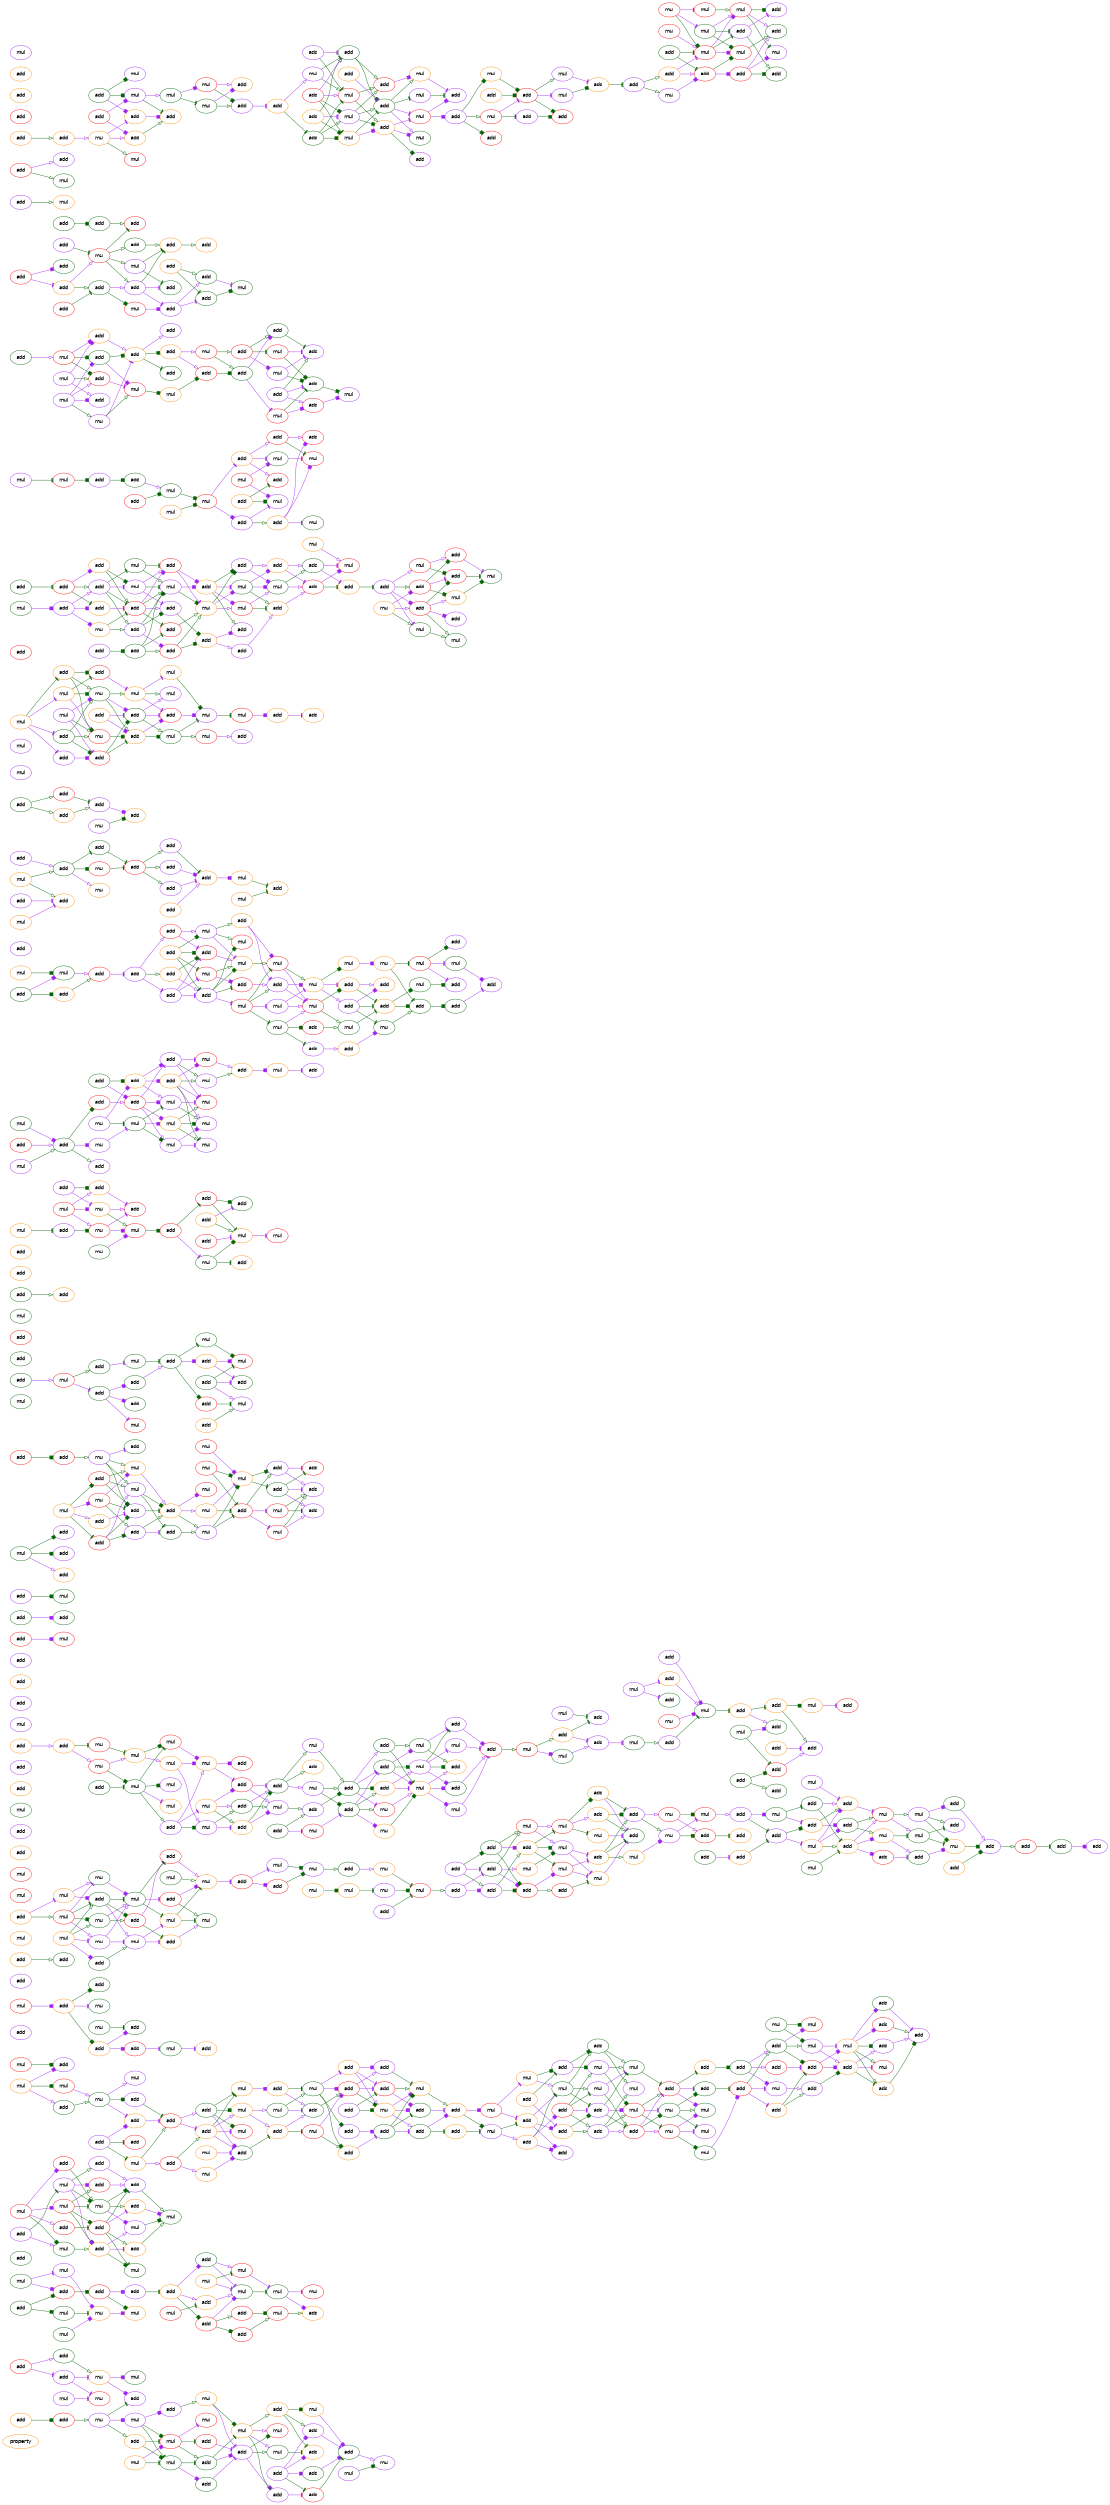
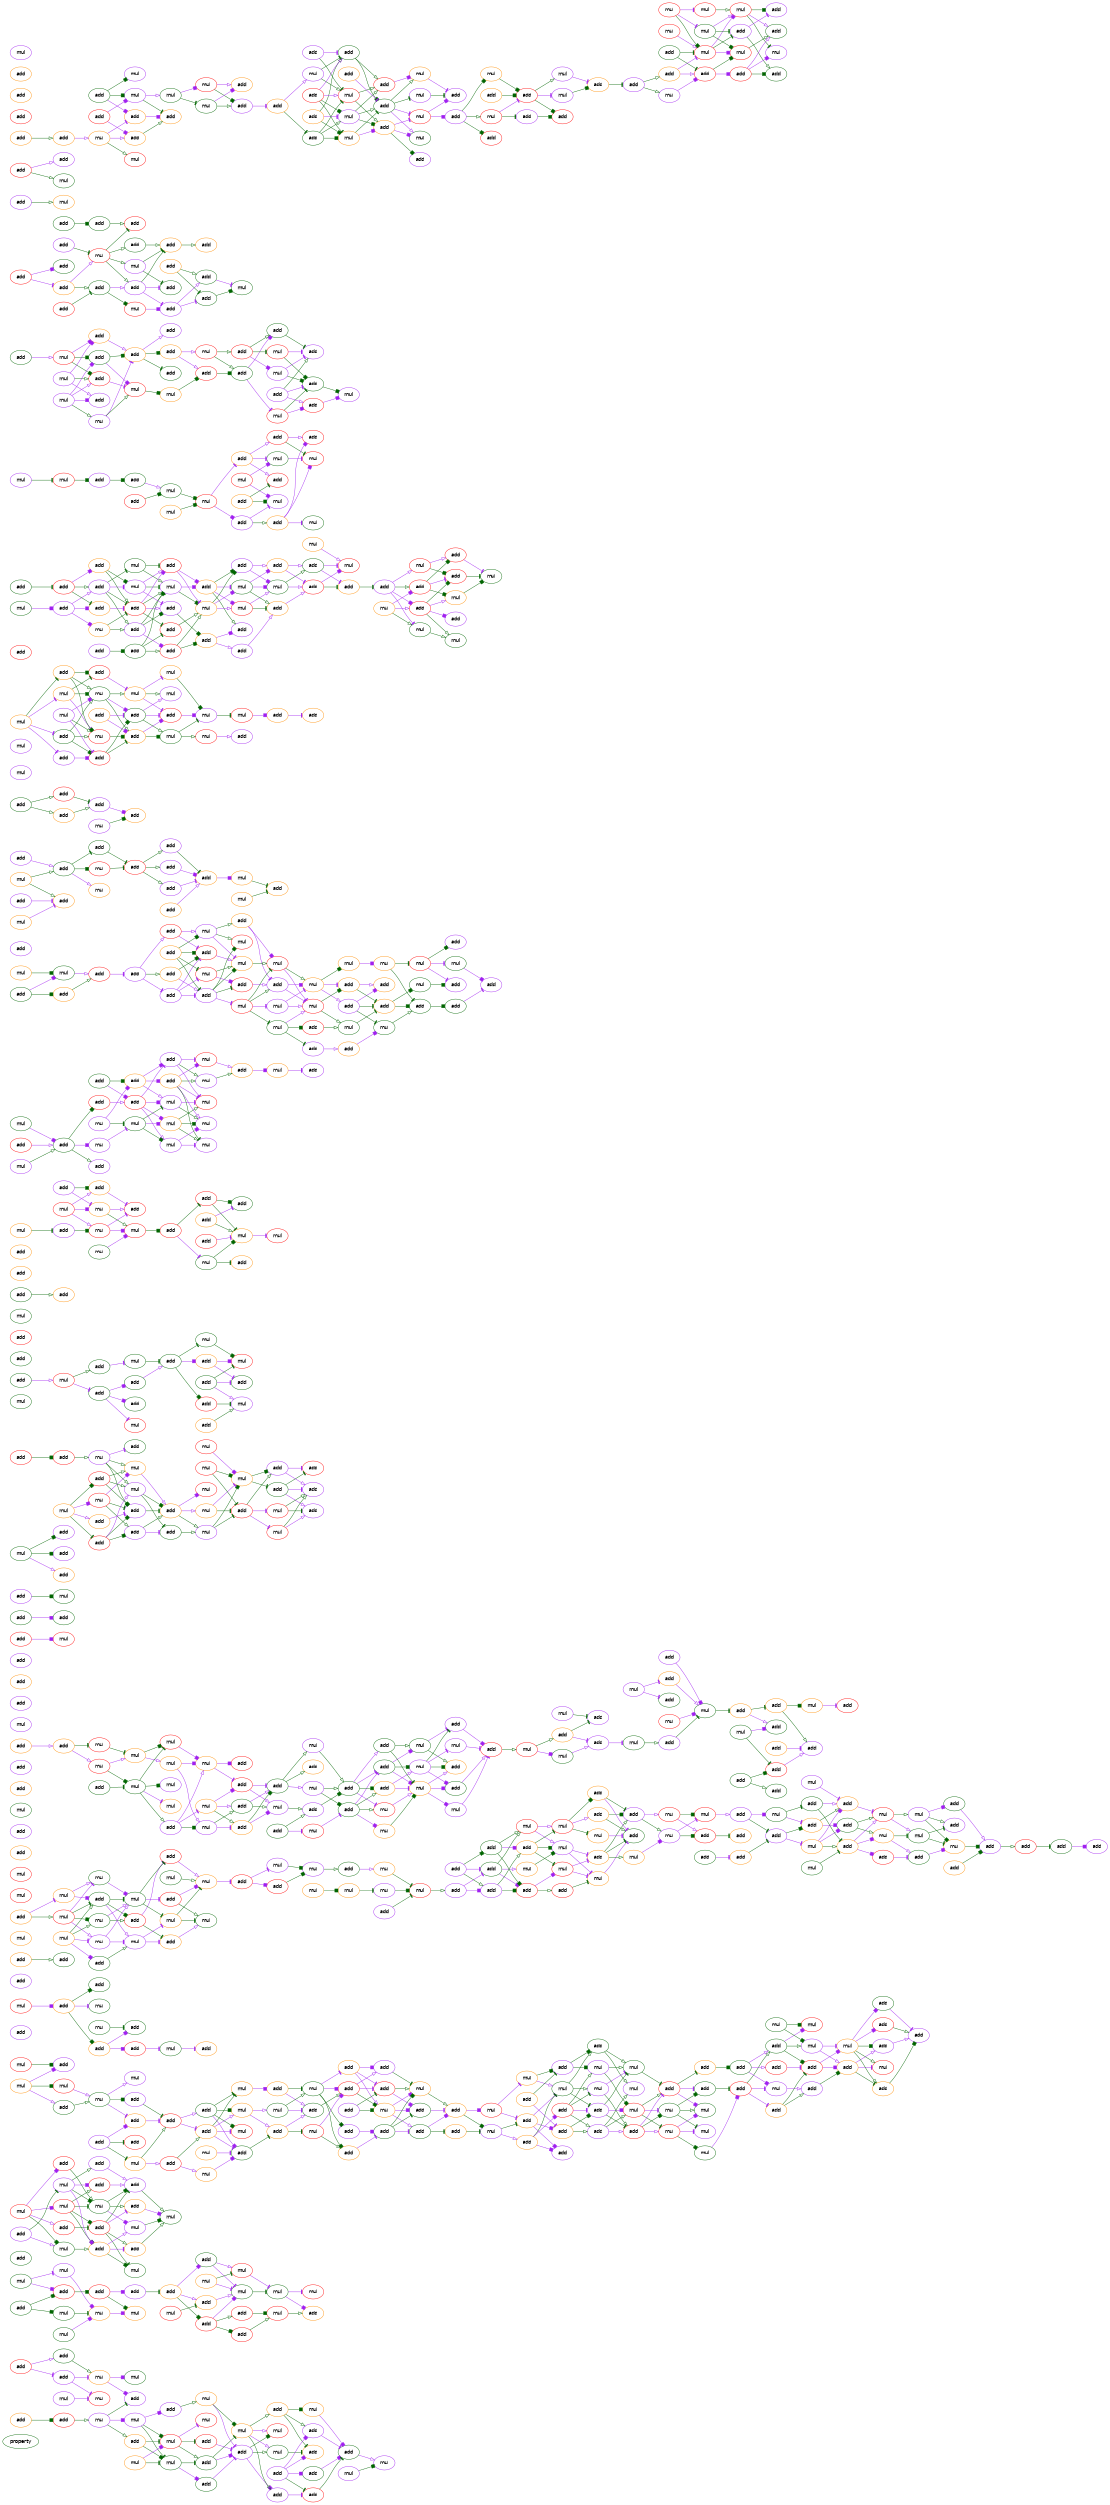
node "property": color darkorange -> darkgreen
